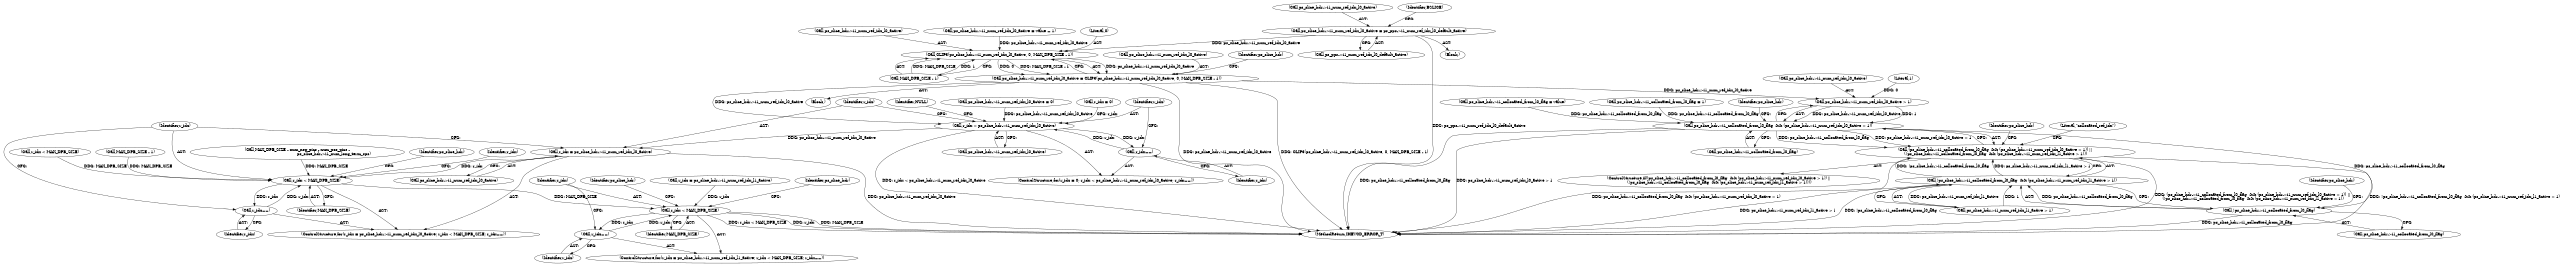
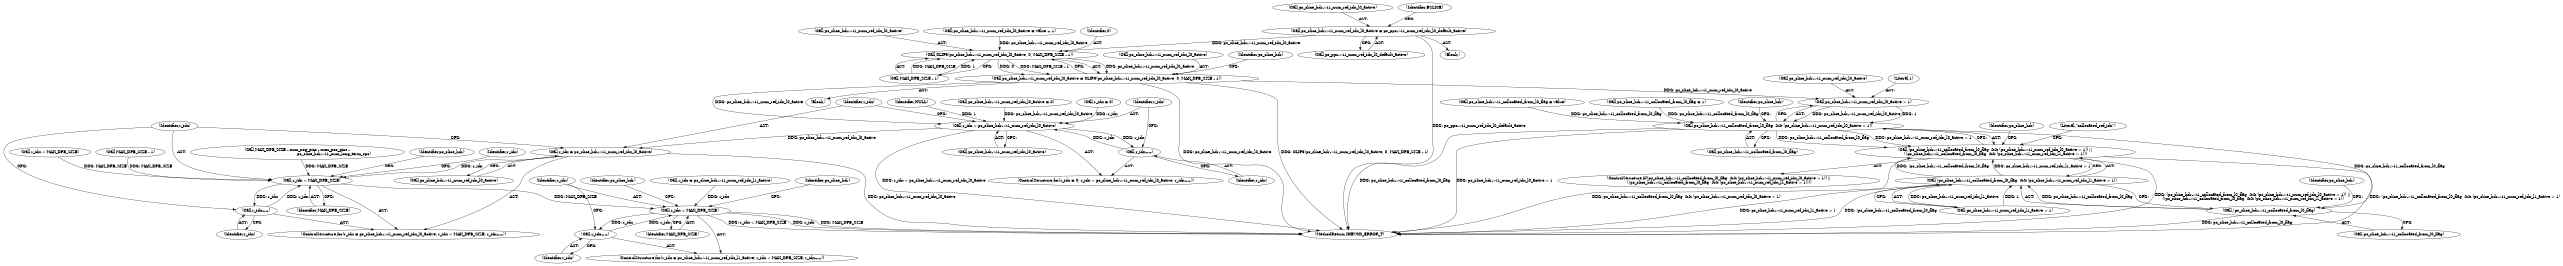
node "(Literal,0)": label "(Literal,0)" -> "(Identifier,0)"
edge "(Literal,1)" -> "(Call,ps_slice_hdr->i1_num_ref_idx_l0_active > 1)": label "DDG: 0" -> "AST: "
edge "(Identifier,NULL)" -> "(Call,r_idx < ps_slice_hdr->i1_num_ref_idx_l0_active)": label "CFG: " -> "DDG: 1"
edge "(Call,r_idx = 0)" -> "(Call,r_idx < ps_slice_hdr->i1_num_ref_idx_l0_active)": label "CFG: r_idx" -> "DDG: r_idx"
